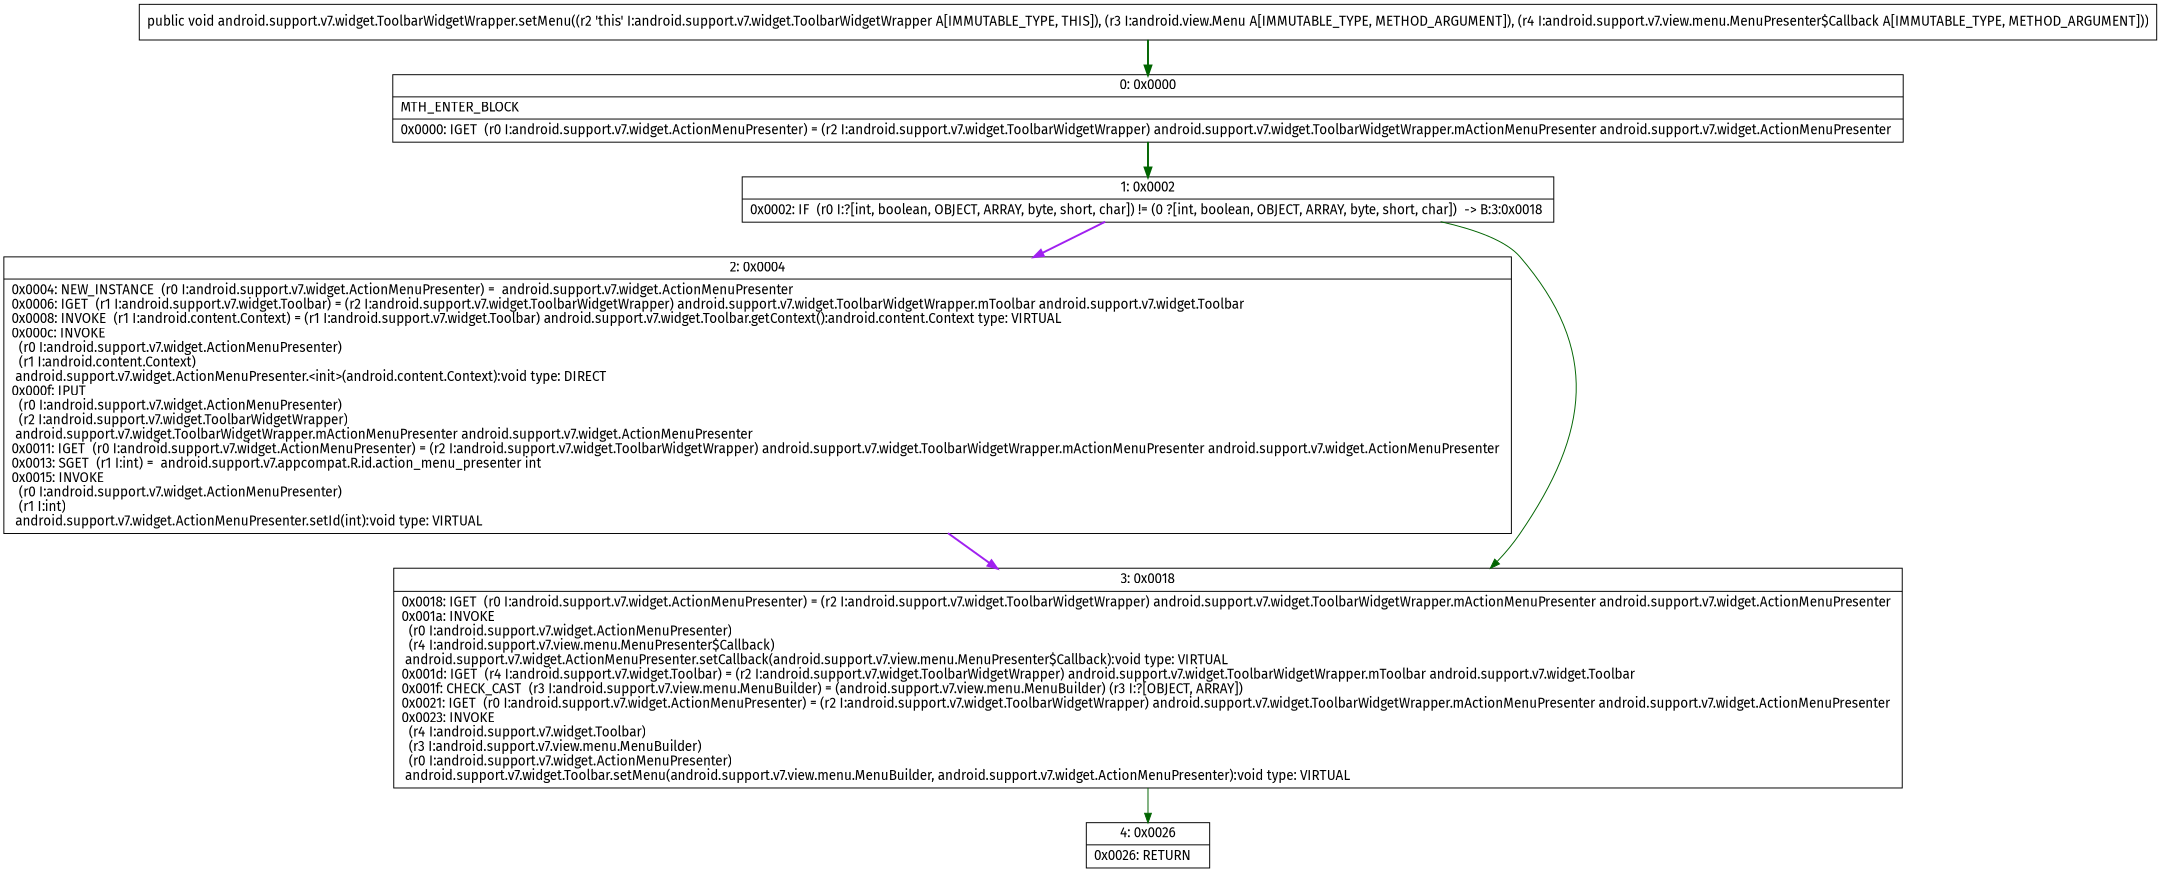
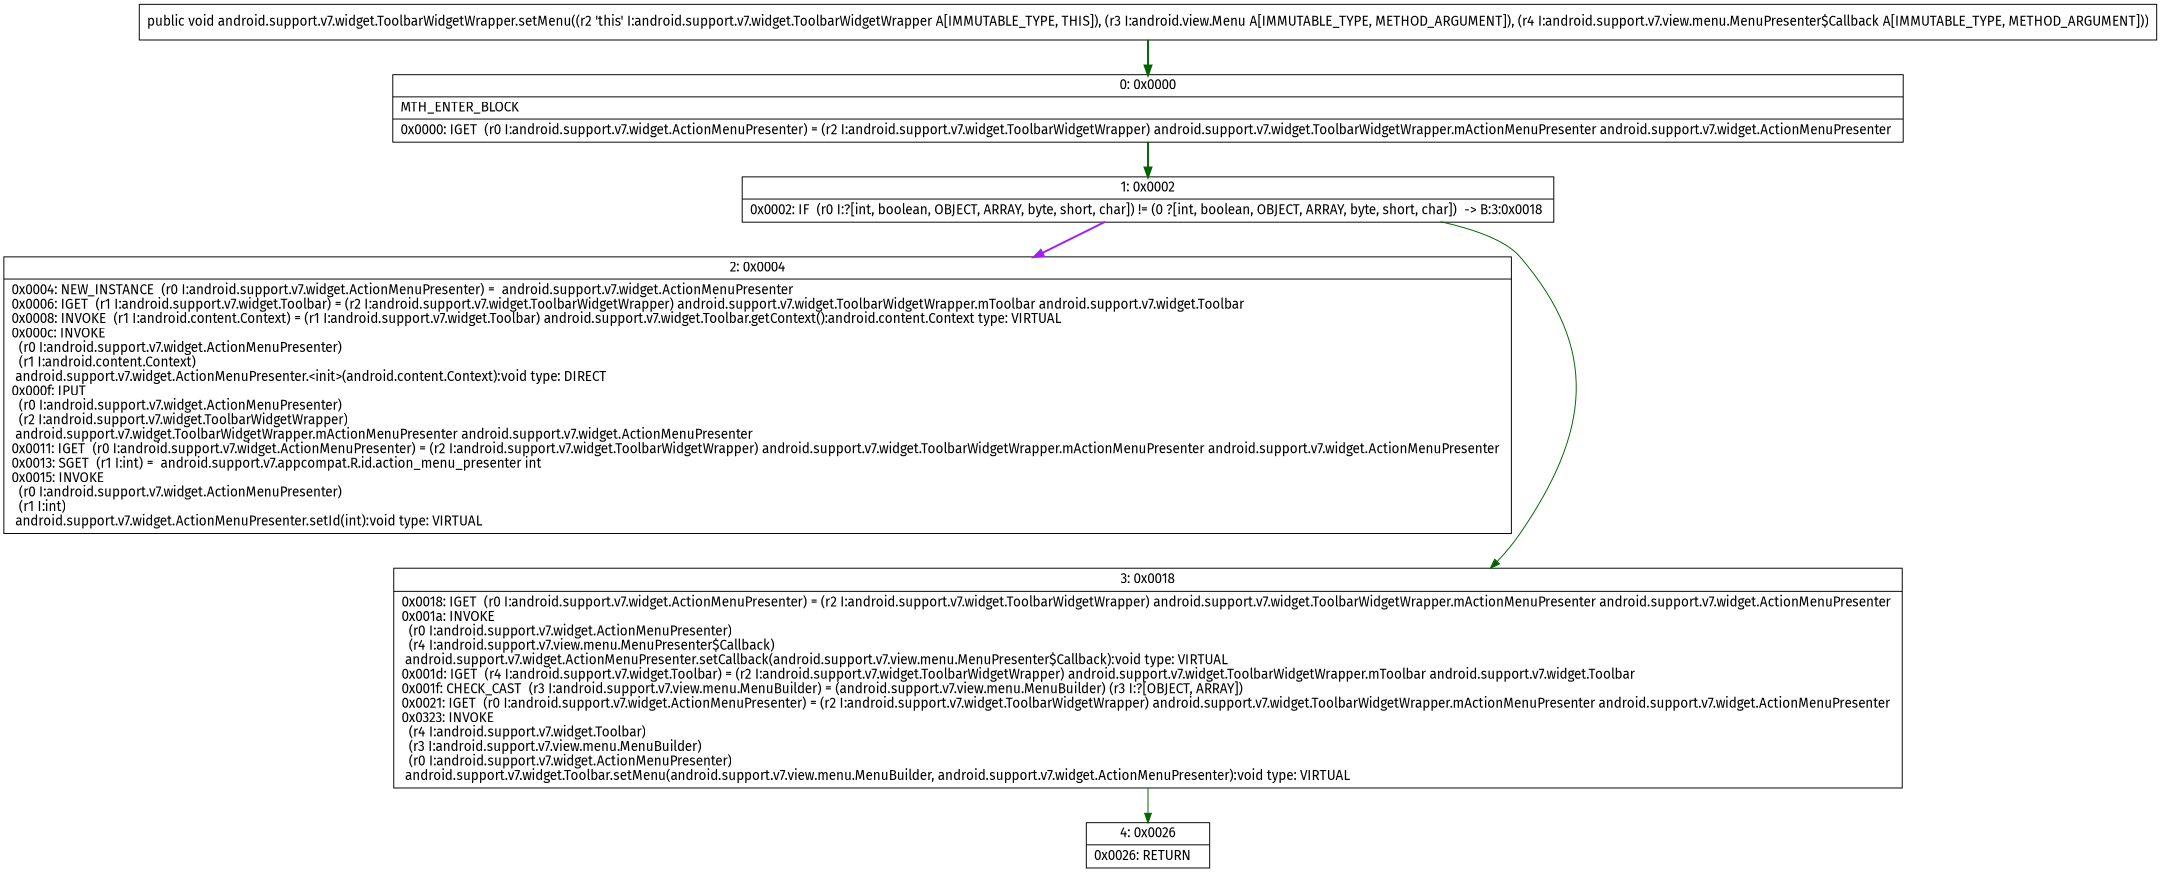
edge "2: 0x0004" -> "3: 0x0018": removed
node "3: 0x0018": text "0x0023: INVOKE" -> "0x0323: INVOKE"
